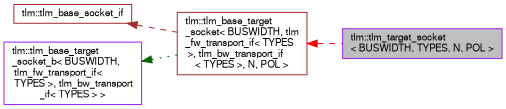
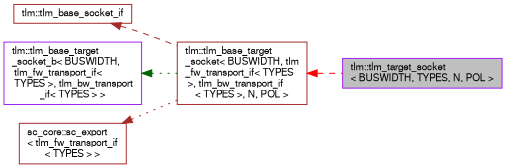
node "sc_core::sc_export < tlm_fw_transport_if < TYPES > >": added
